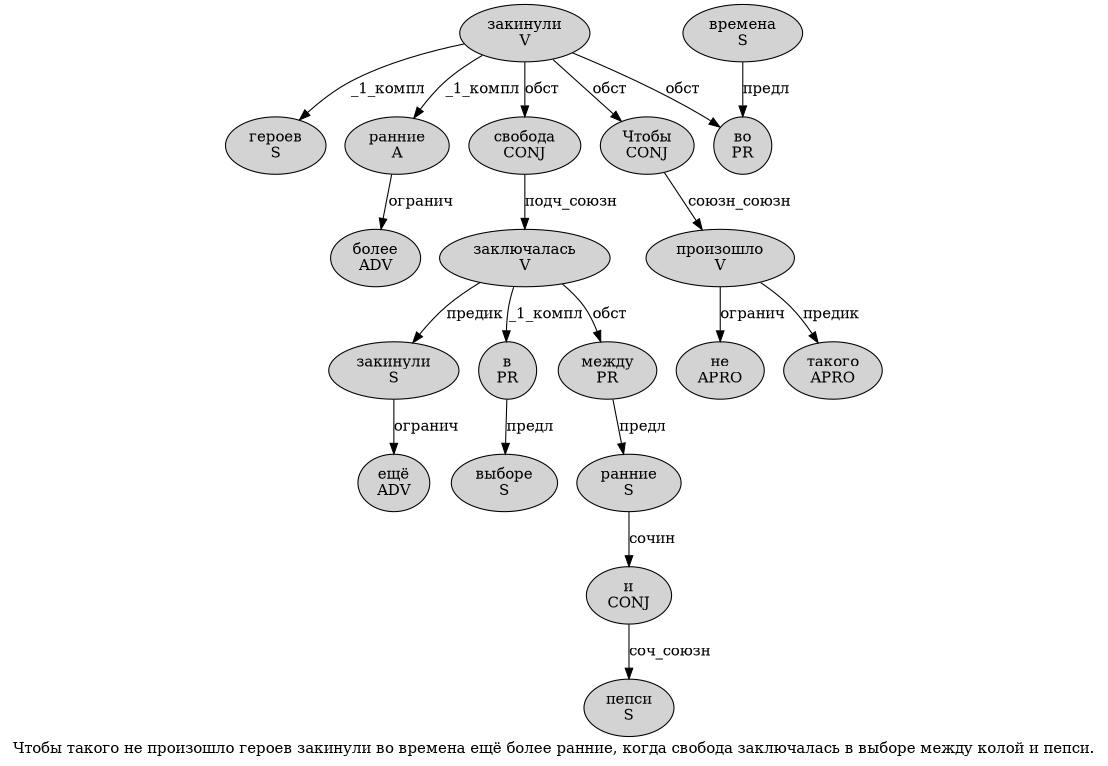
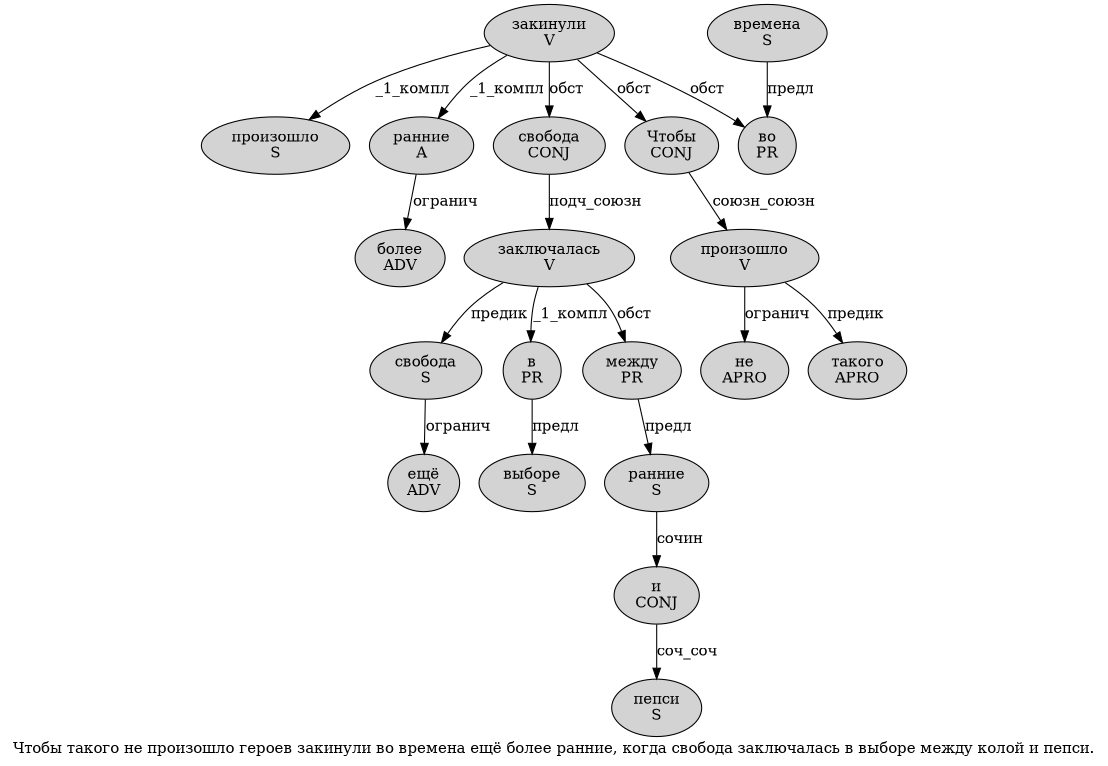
node "героев S": label "героев S" -> "произошло S"
node "закинули S": label "закинули S" -> "свобода S"
edge "и CONJ" -> "пепси S": label "соч_союзн" -> "соч_соч"
